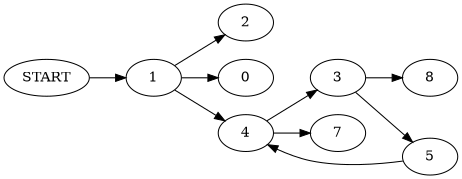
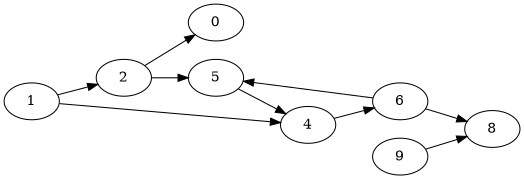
node "START": removed
edge "2" -> "5": added
edge "1" -> "0": now "2" -> "0"
node "3": label "3" -> "6"
node "7": removed
node "9": added
